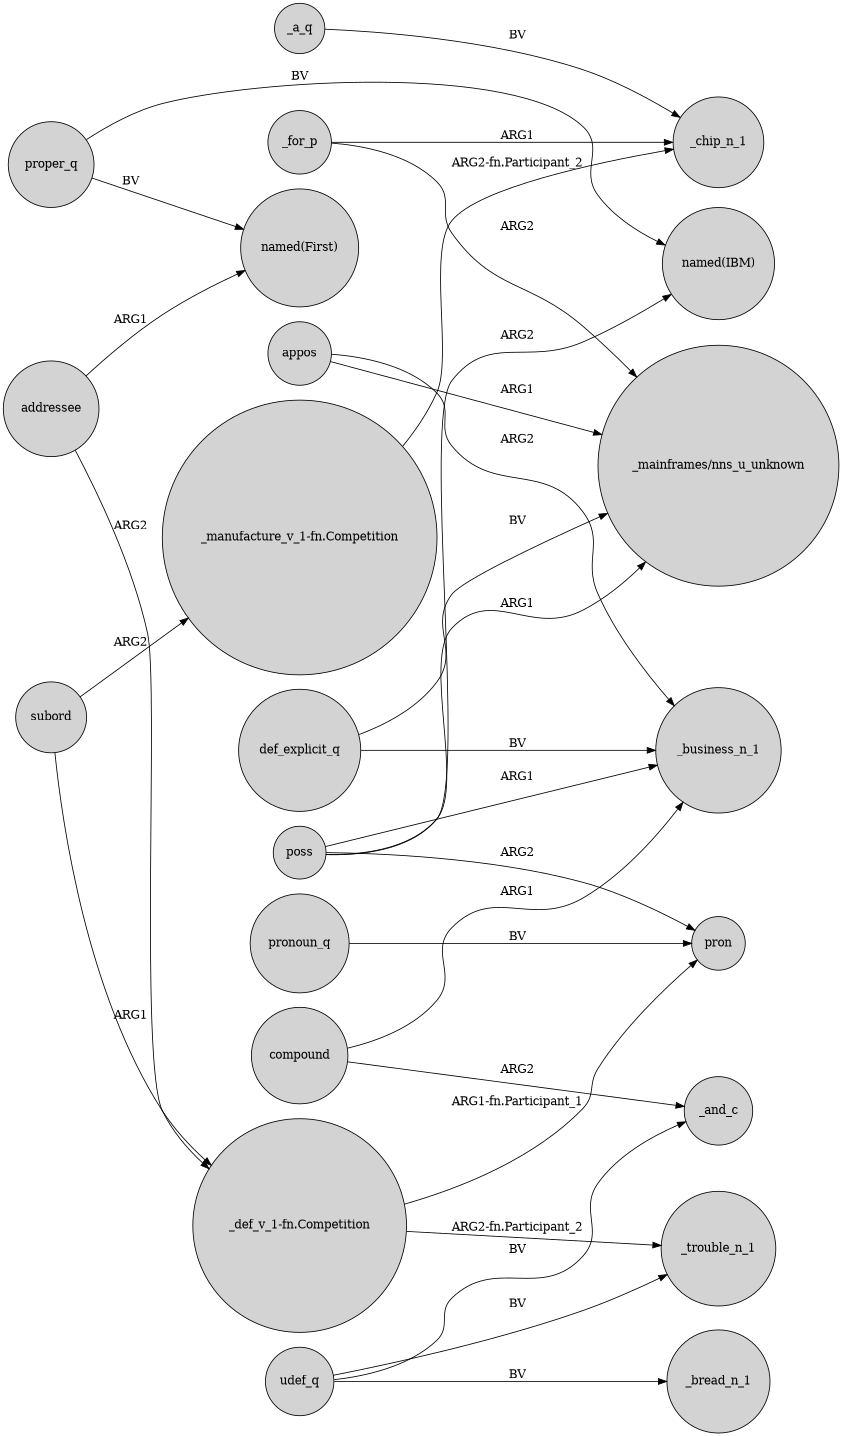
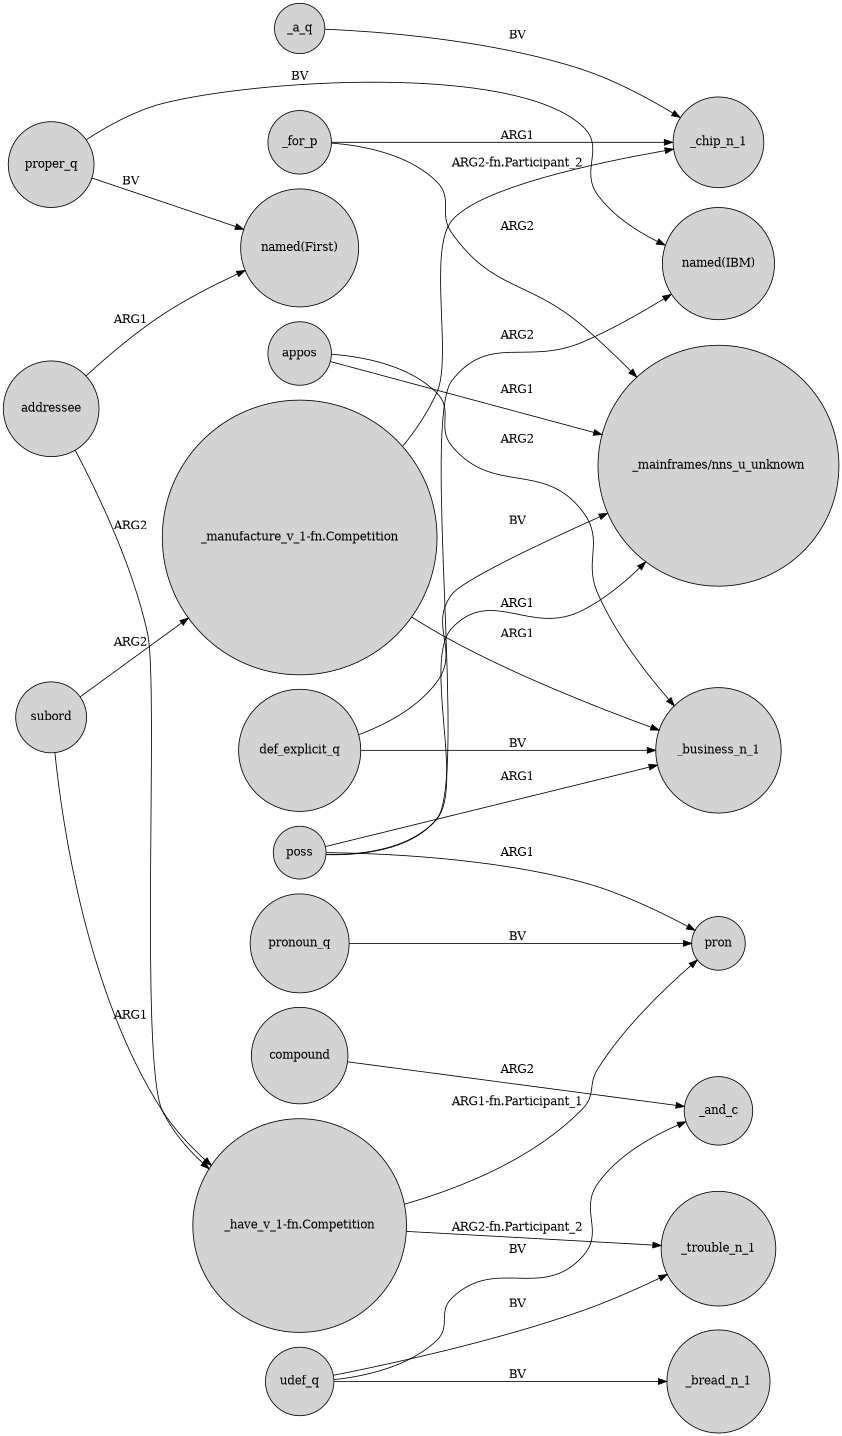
edge "poss" -> "pron": label "ARG2" -> "ARG1"
edge "compound" -> "_business_n_1": now "_manufacture_v_1-fn.Competition" -> "_business_n_1"
node "_def_v_1-fn.Competition": label "_def_v_1-fn.Competition" -> "_have_v_1-fn.Competition"
